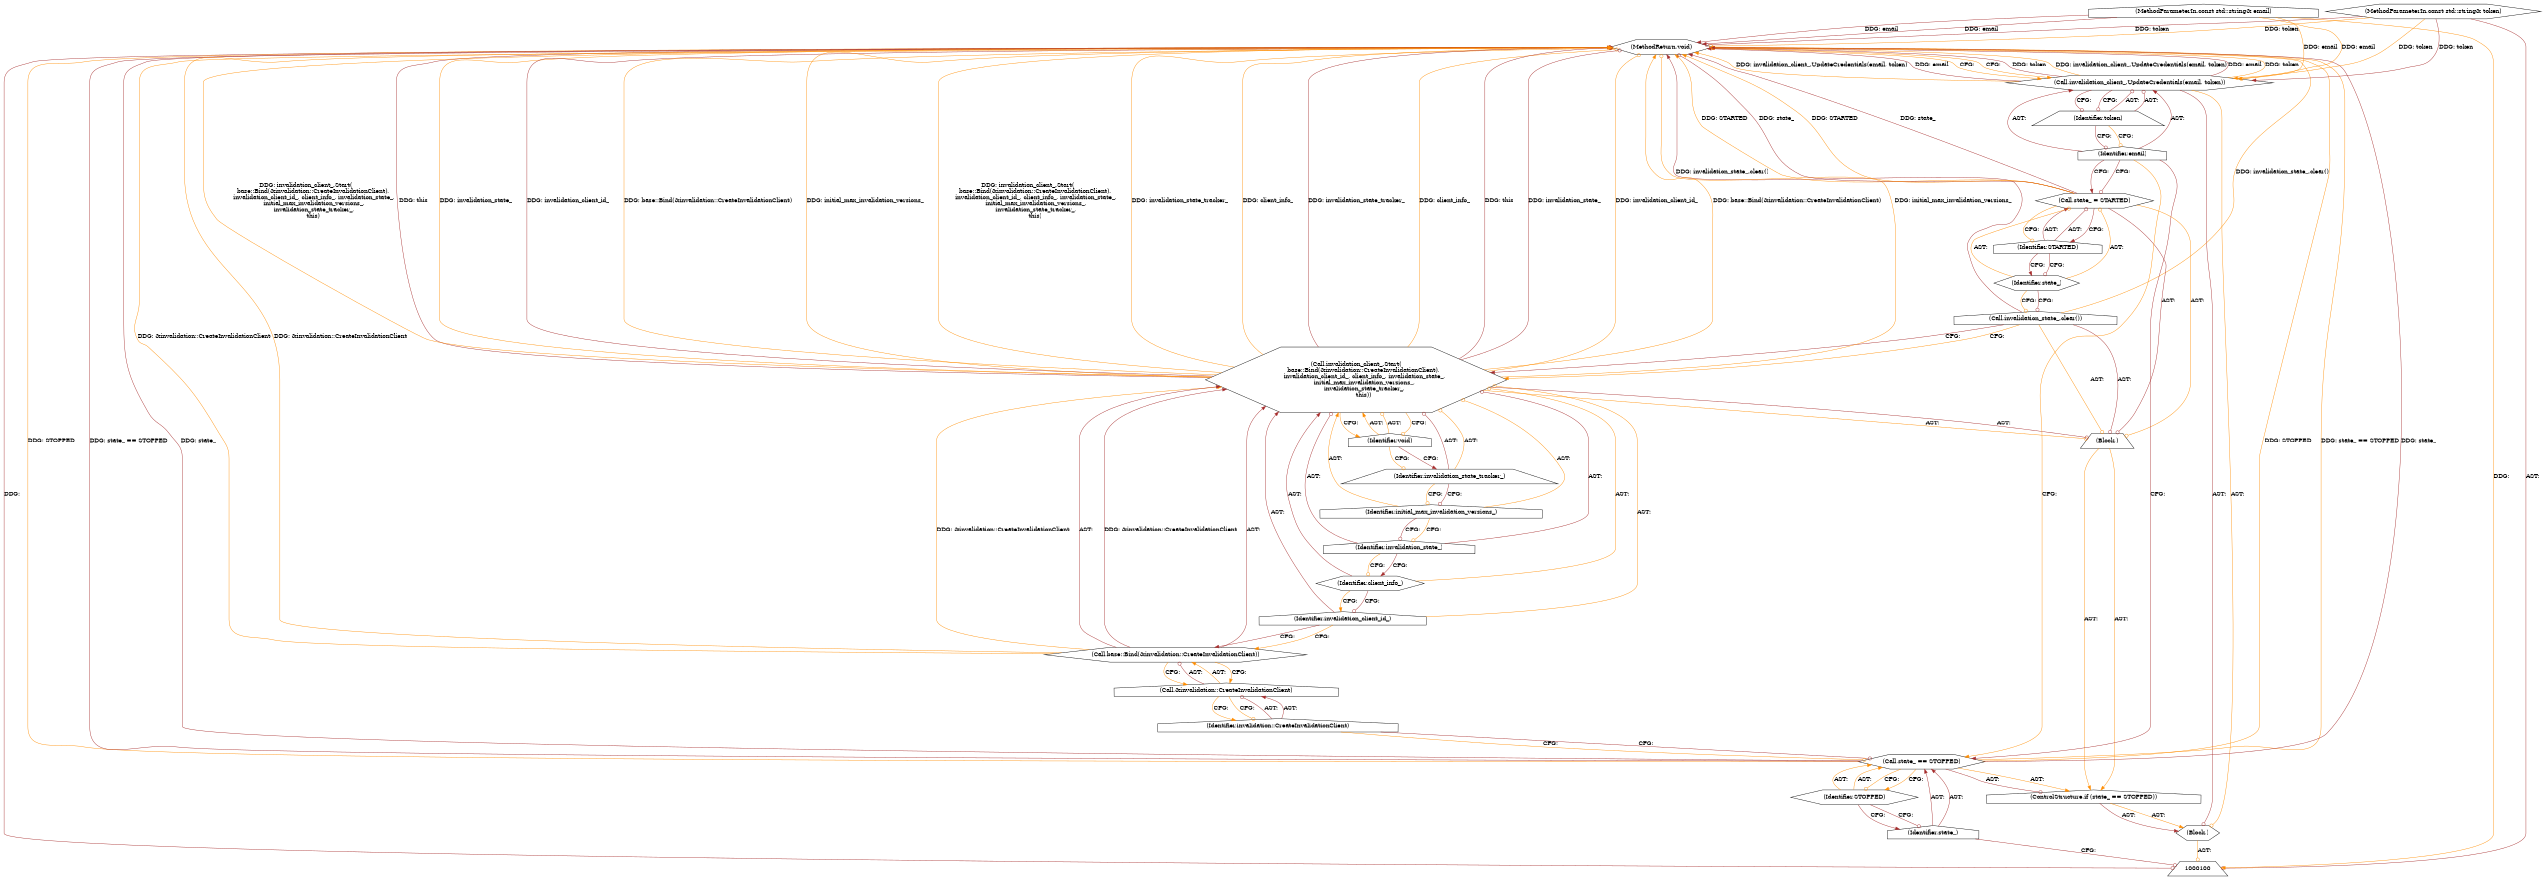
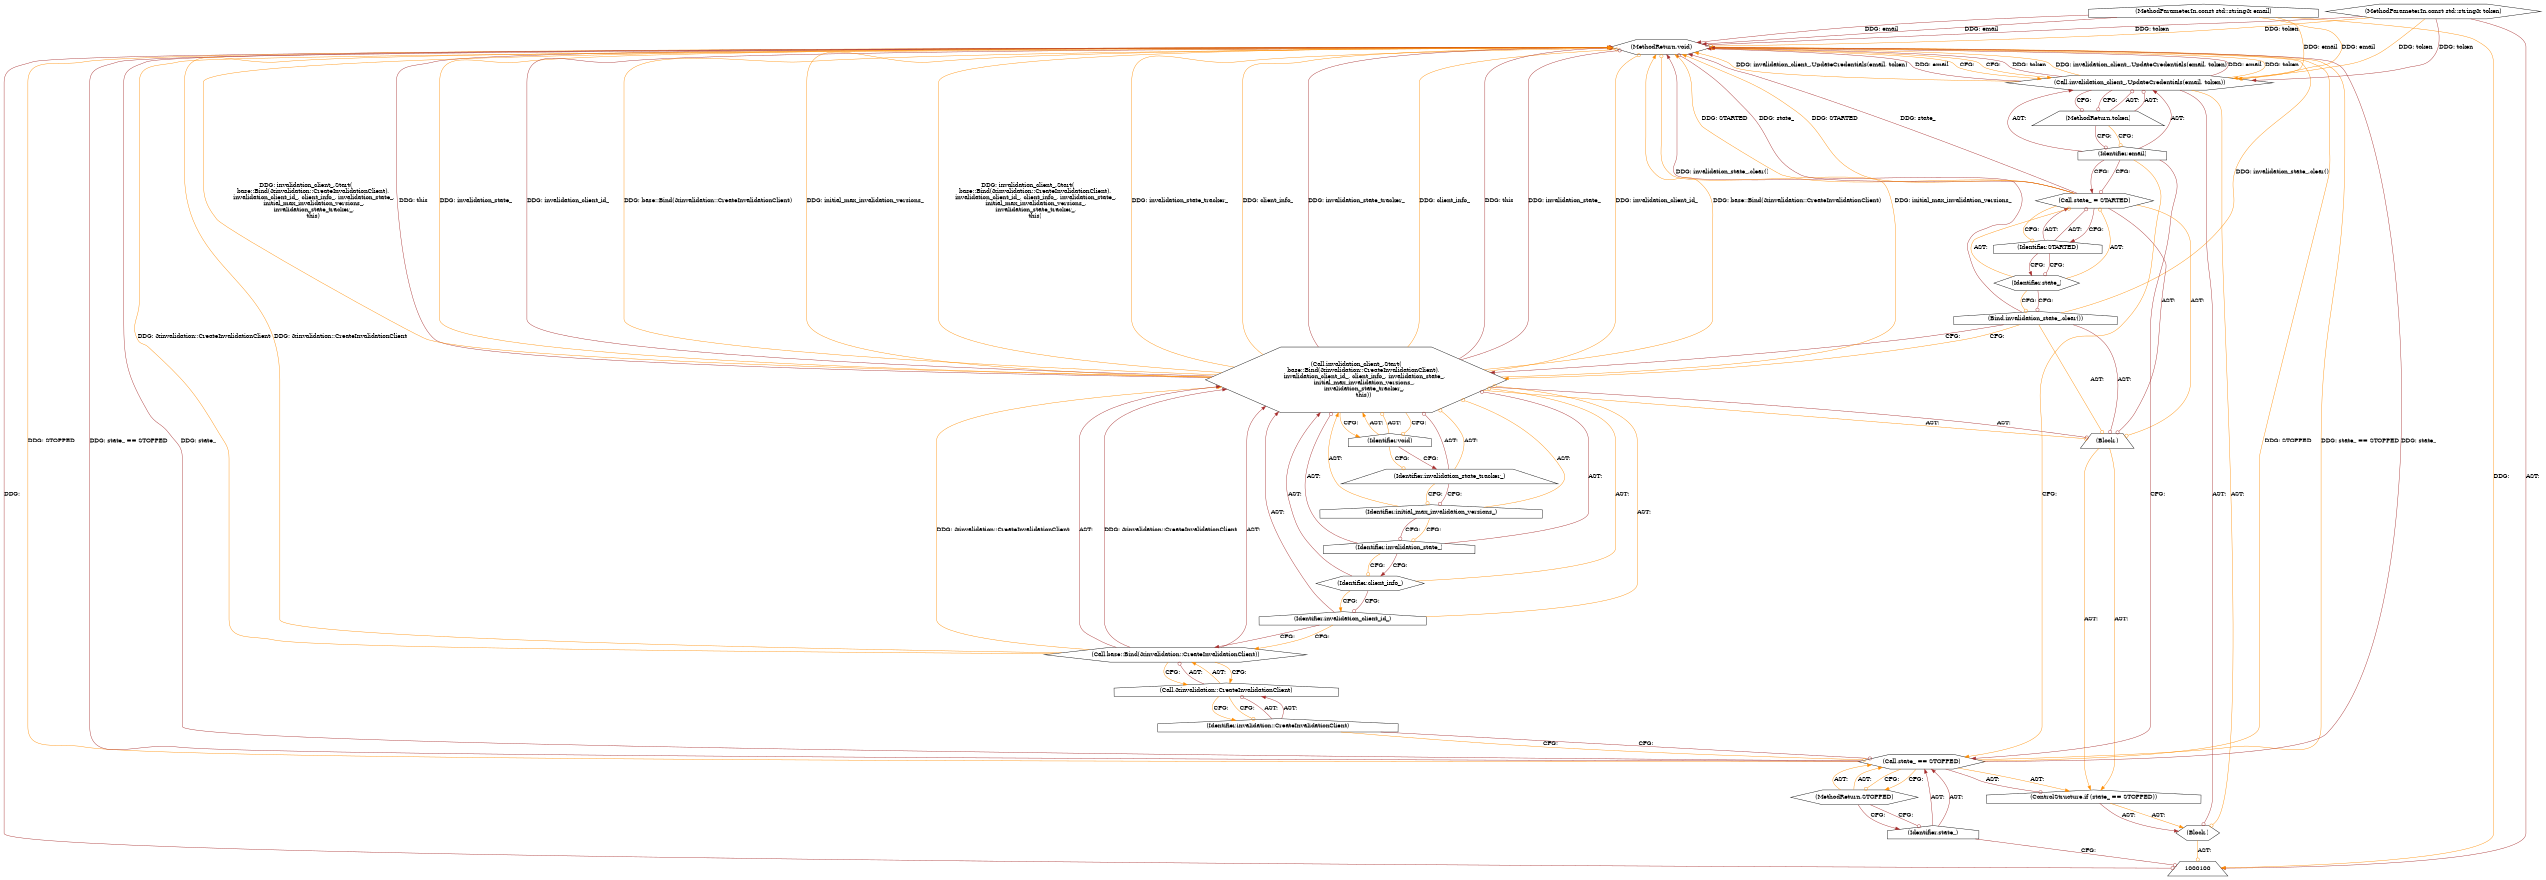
node "(Identifier,token)": label "(Identifier,token)" -> "(MethodReturn,token)"
node "(Call,invalidation_state_.clear())": label "(Call,invalidation_state_.clear())" -> "(Bind,invalidation_state_.clear())"
edge "(MethodParameterIn,const std::string& token)" -> "1000100": arrowhead odot -> normal
node "(Identifier,STOPPED)": label "(Identifier,STOPPED)" -> "(MethodReturn,STOPPED)"
